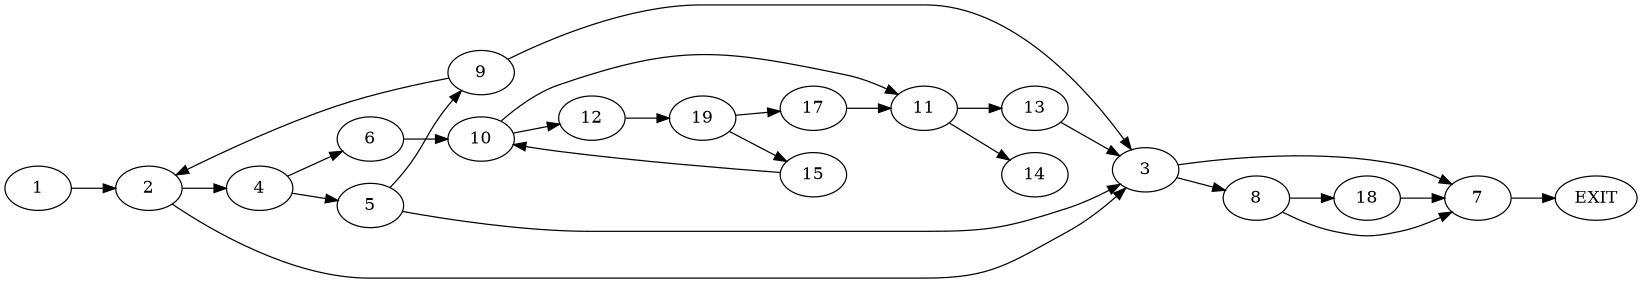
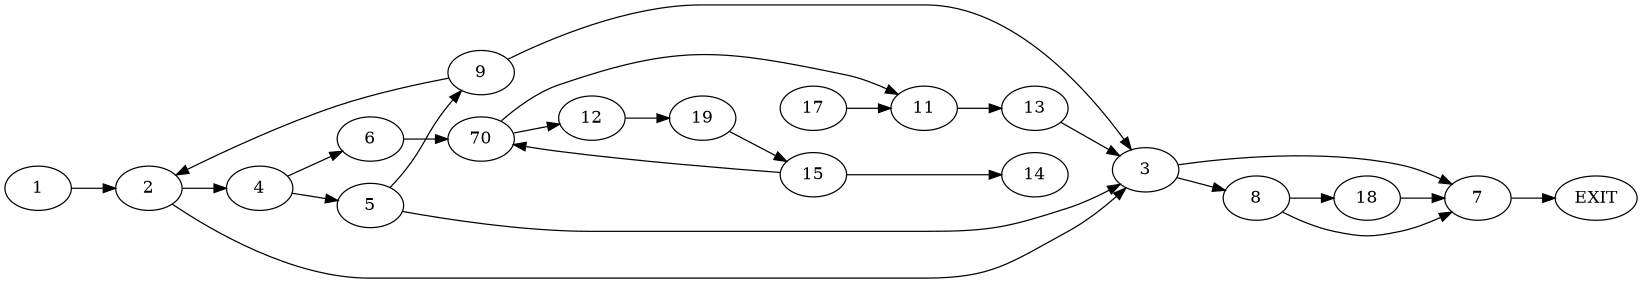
edge "19" -> "17": removed
edge "11" -> "14": now "15" -> "14"
node "10": label "10" -> "70"
